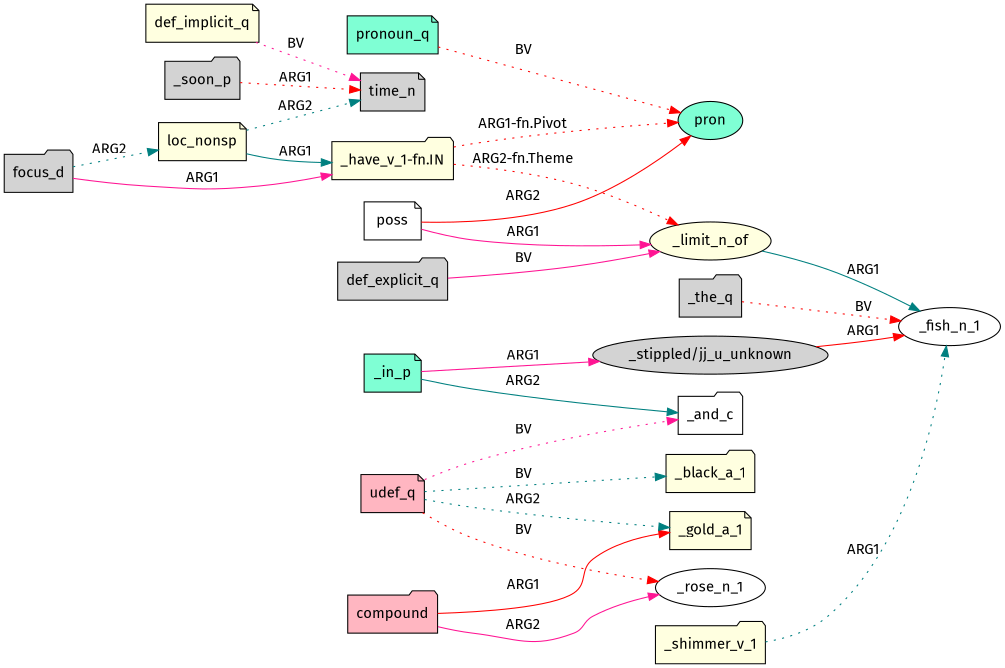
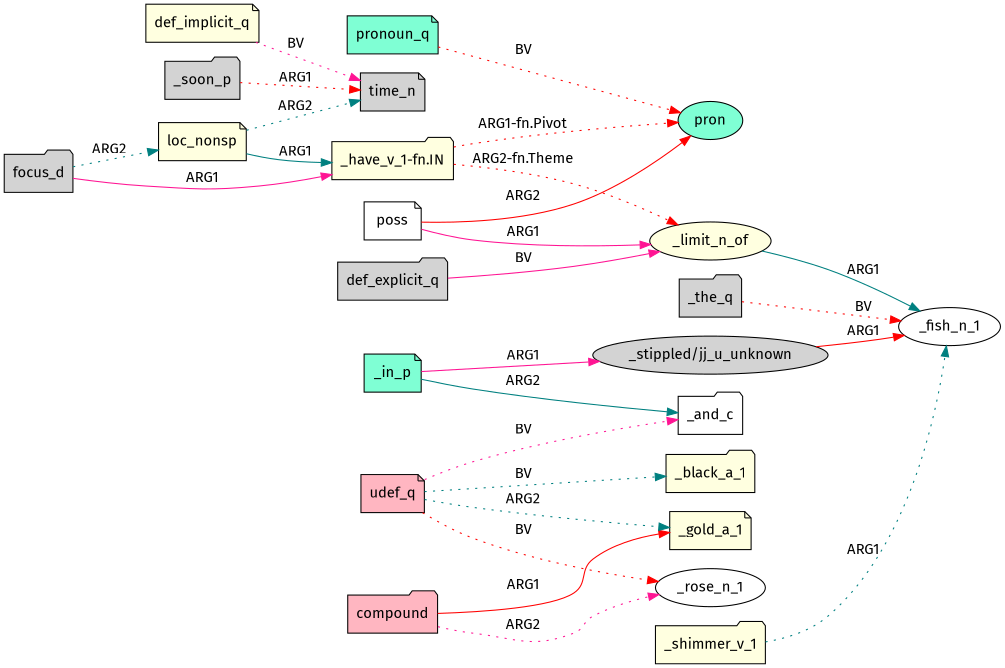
edge "compound" -> "_rose_n_1": style solid -> dotted
